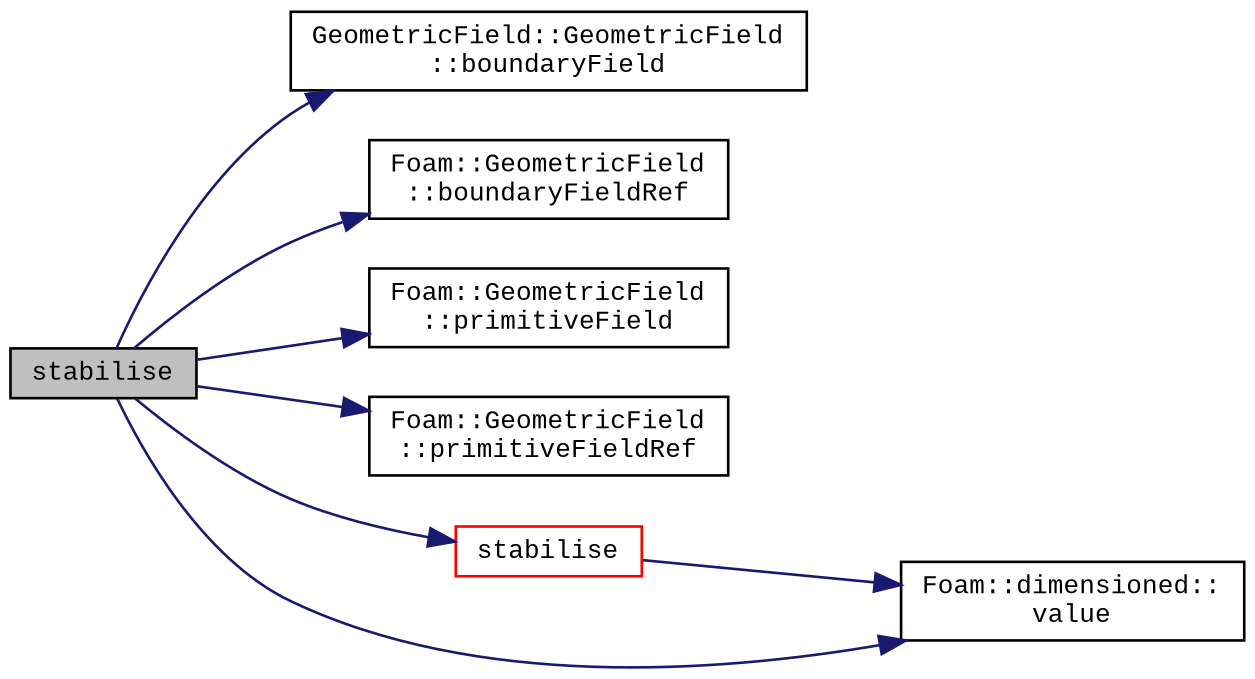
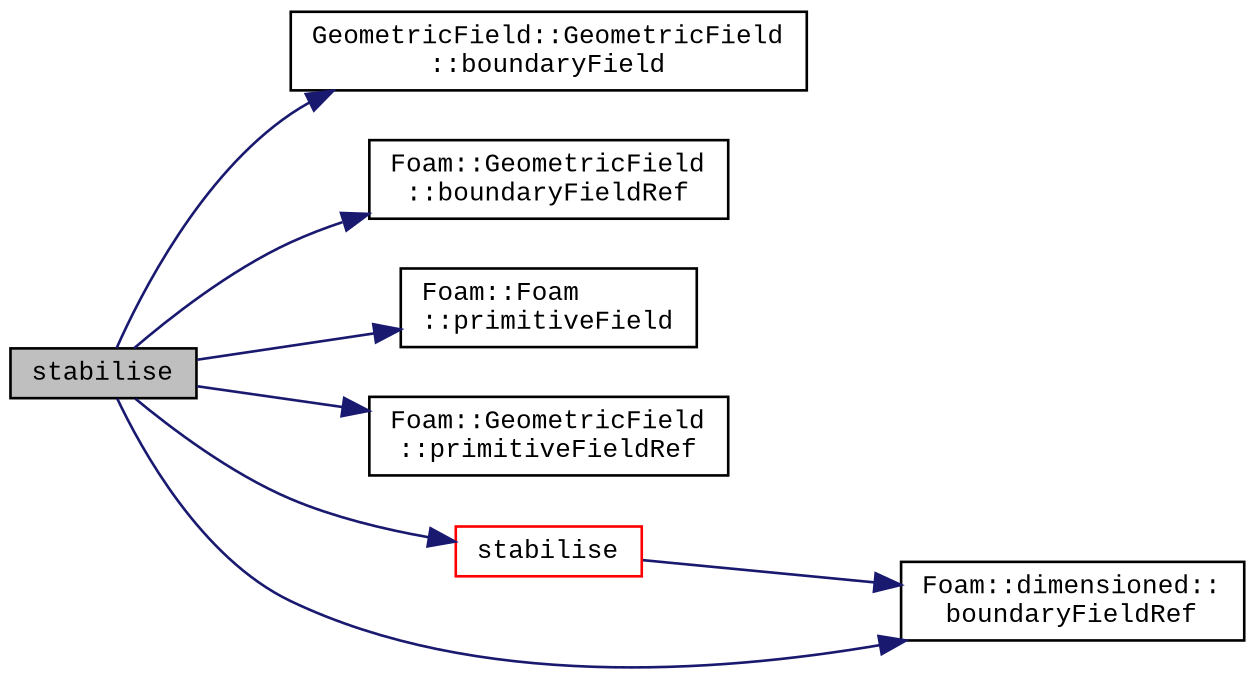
node "Foam::GeometricField ::primitiveField": label "Foam::GeometricField ::primitiveField" -> "Foam::Foam ::primitiveField"
node "Foam::dimensioned:: value": label "Foam::dimensioned:: value" -> "Foam::dimensioned:: boundaryFieldRef"
